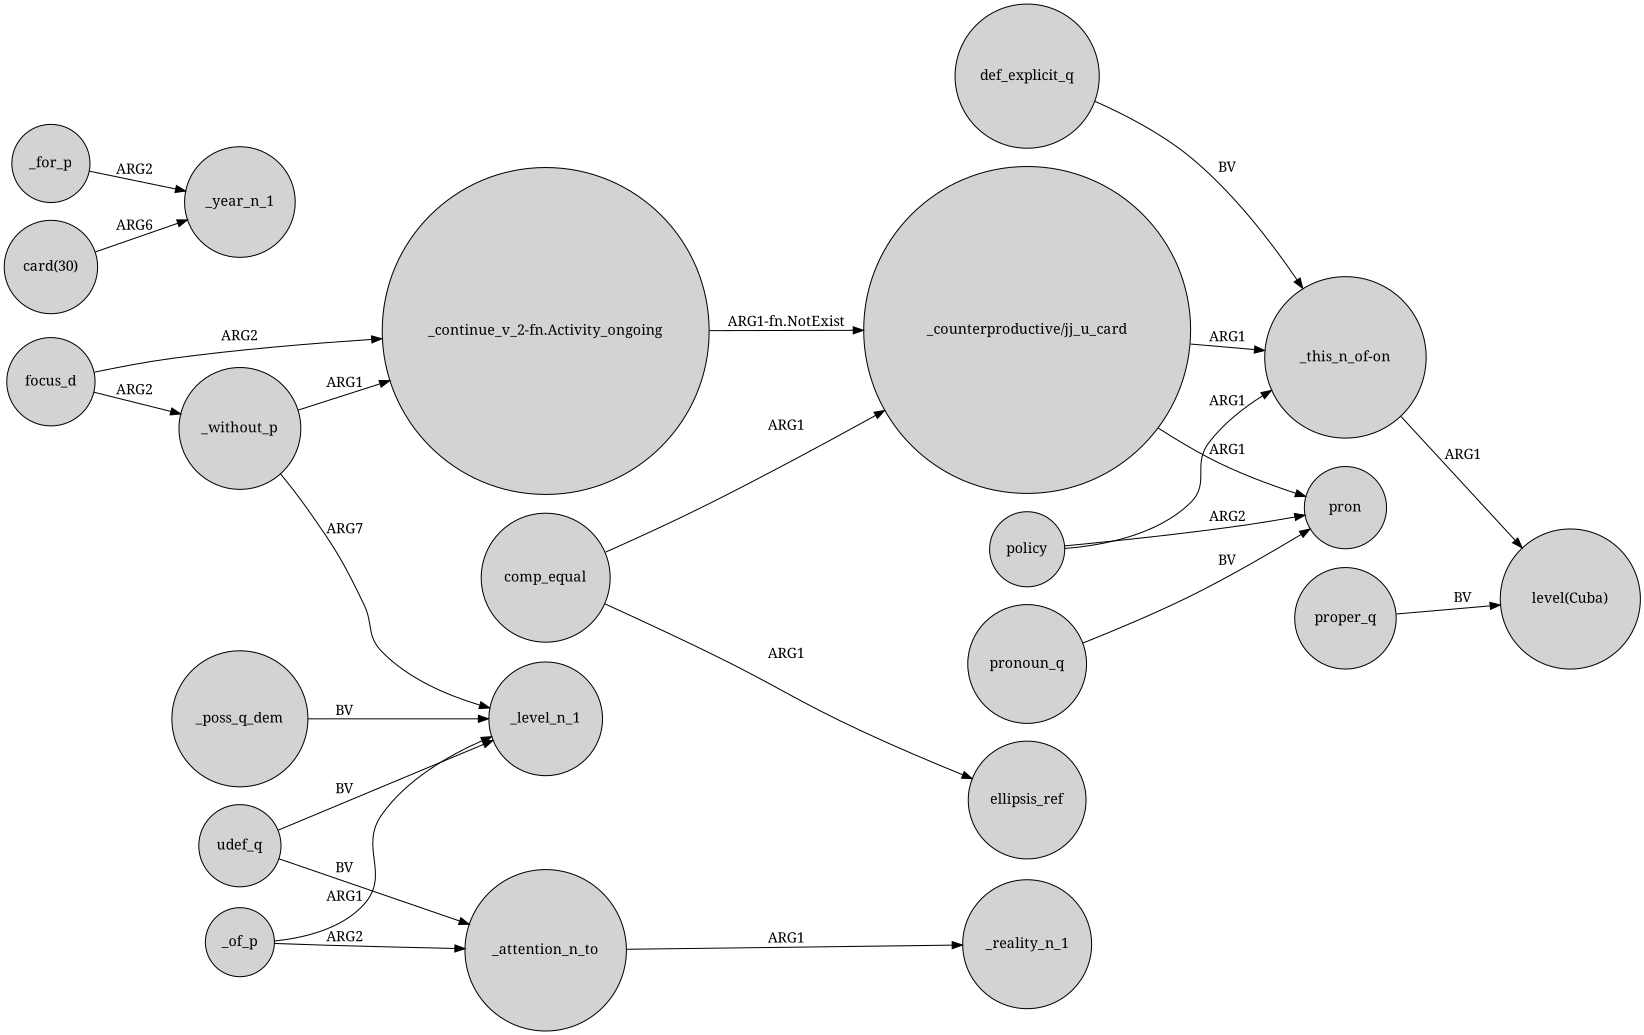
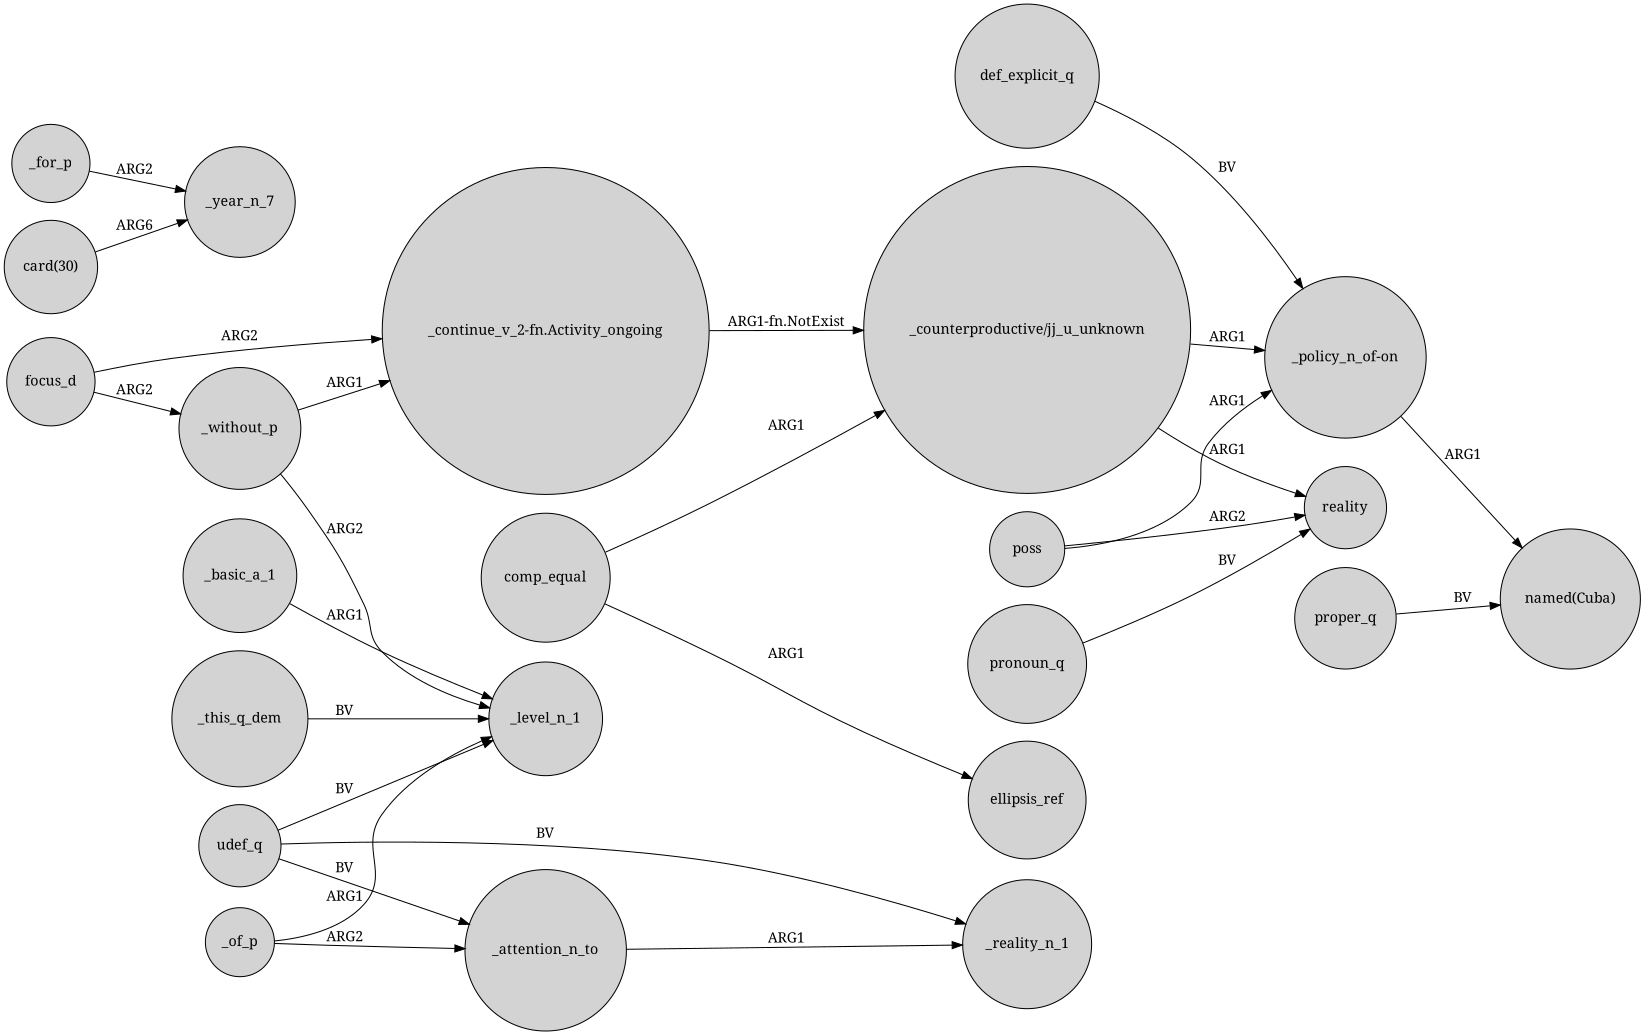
node "_year_n_1": label "_year_n_1" -> "_year_n_7"
node "_counterproductive/jj_u_card": label "_counterproductive/jj_u_card" -> "_counterproductive/jj_u_unknown"
node "_this_n_of-on": label "_this_n_of-on" -> "_policy_n_of-on"
node "pron": label "pron" -> "reality"
edge "_without_p" -> "_level_n_1": label "ARG7" -> "ARG2"
node "policy": label "policy" -> "poss"
node "_basic_a_1": added
node "level(Cuba)": label "level(Cuba)" -> "named(Cuba)"
node "_poss_q_dem": label "_poss_q_dem" -> "_this_q_dem"
edge "udef_q" -> "_reality_n_1": added, label "BV"
